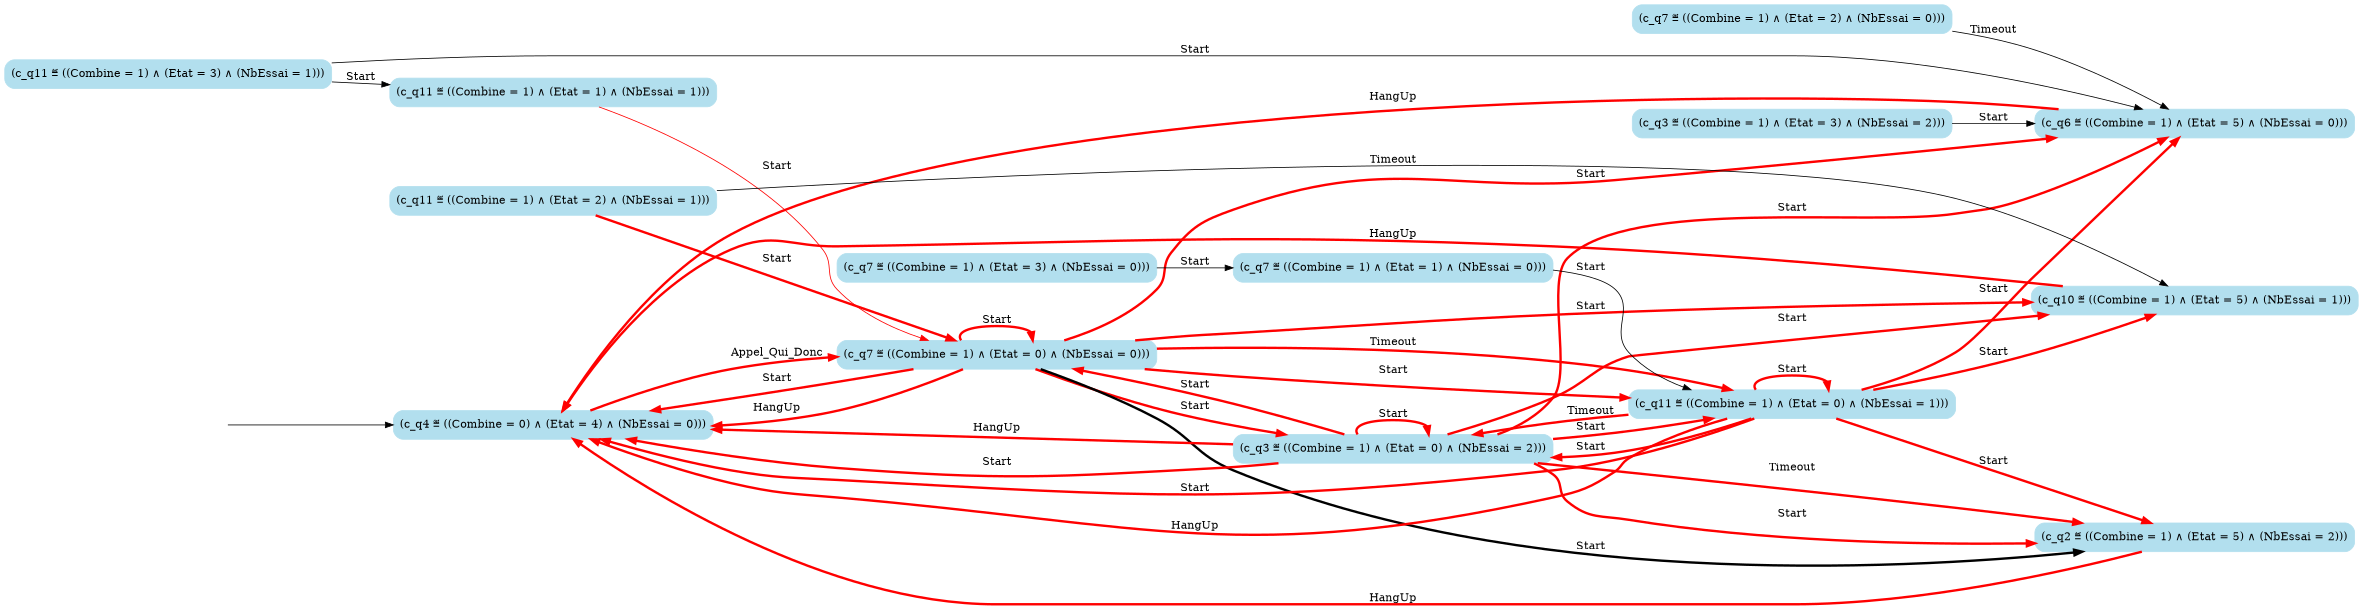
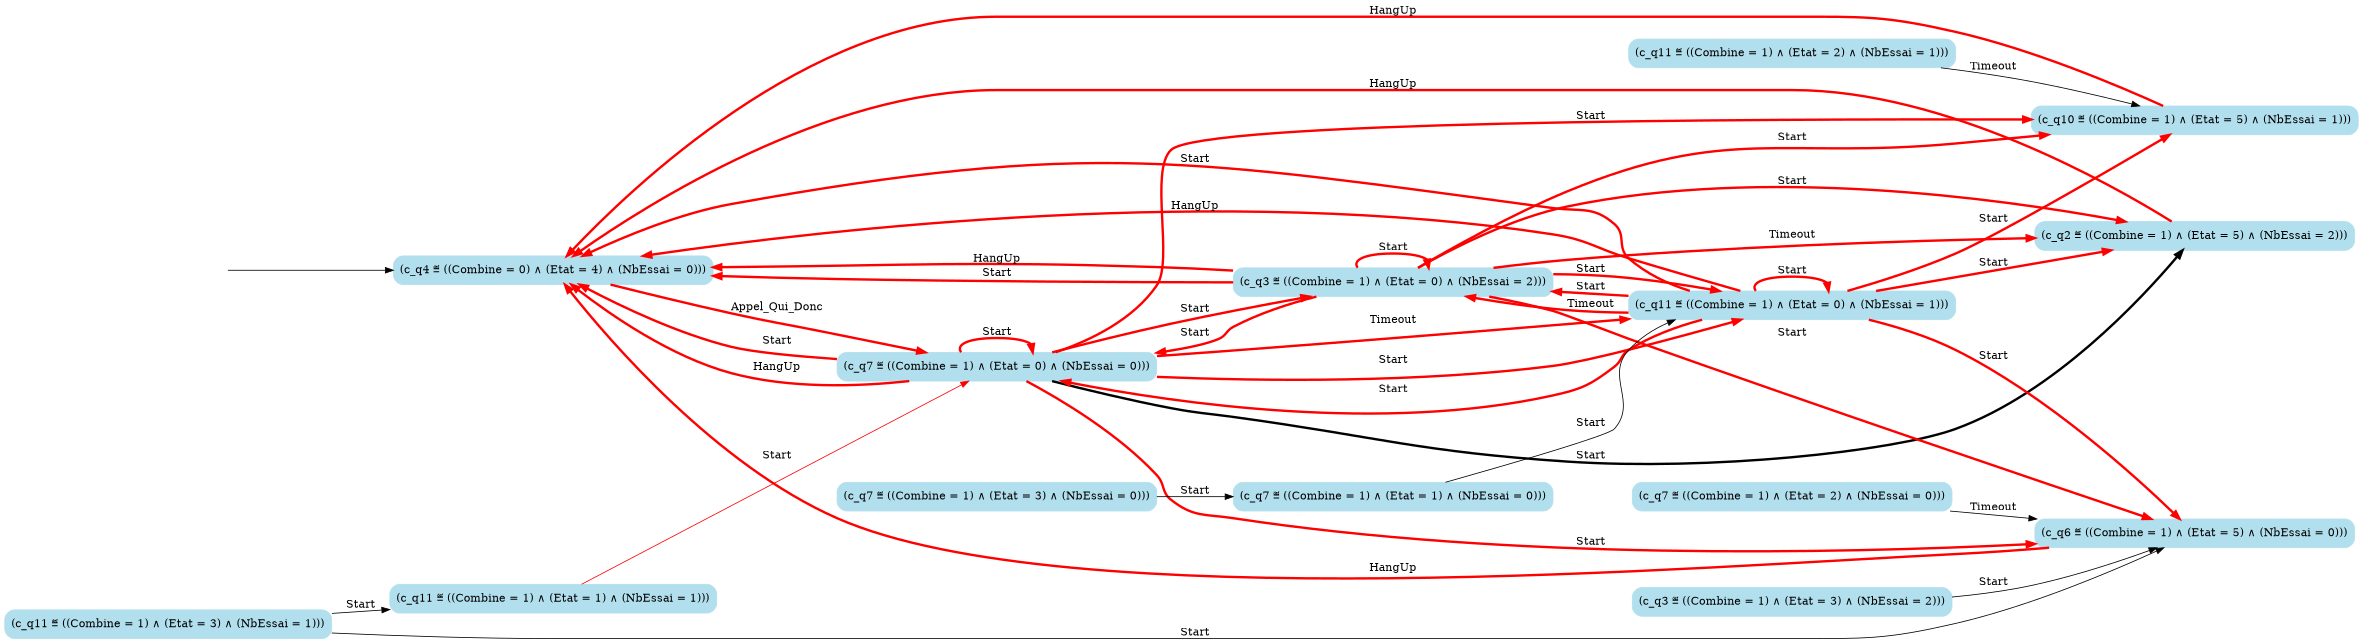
edge "(c_q11 ≝ ((Combine = 1) ∧ (Etat = 2) ∧ (NbEssai = 1)))" -> "(c_q7 ≝ ((Combine = 1) ∧ (Etat = 0) ∧ (NbEssai = 0)))": now "(c_q11 ≝ ((Combine = 1) ∧ (Etat = 0) ∧ (NbEssai = 1)))" -> "(c_q7 ≝ ((Combine = 1) ∧ (Etat = 0) ∧ (NbEssai = 0)))"
